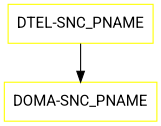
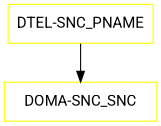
node "DOMA-SNC_PNAME": label "DOMA-SNC_PNAME" -> "DOMA-SNC_SNC"
